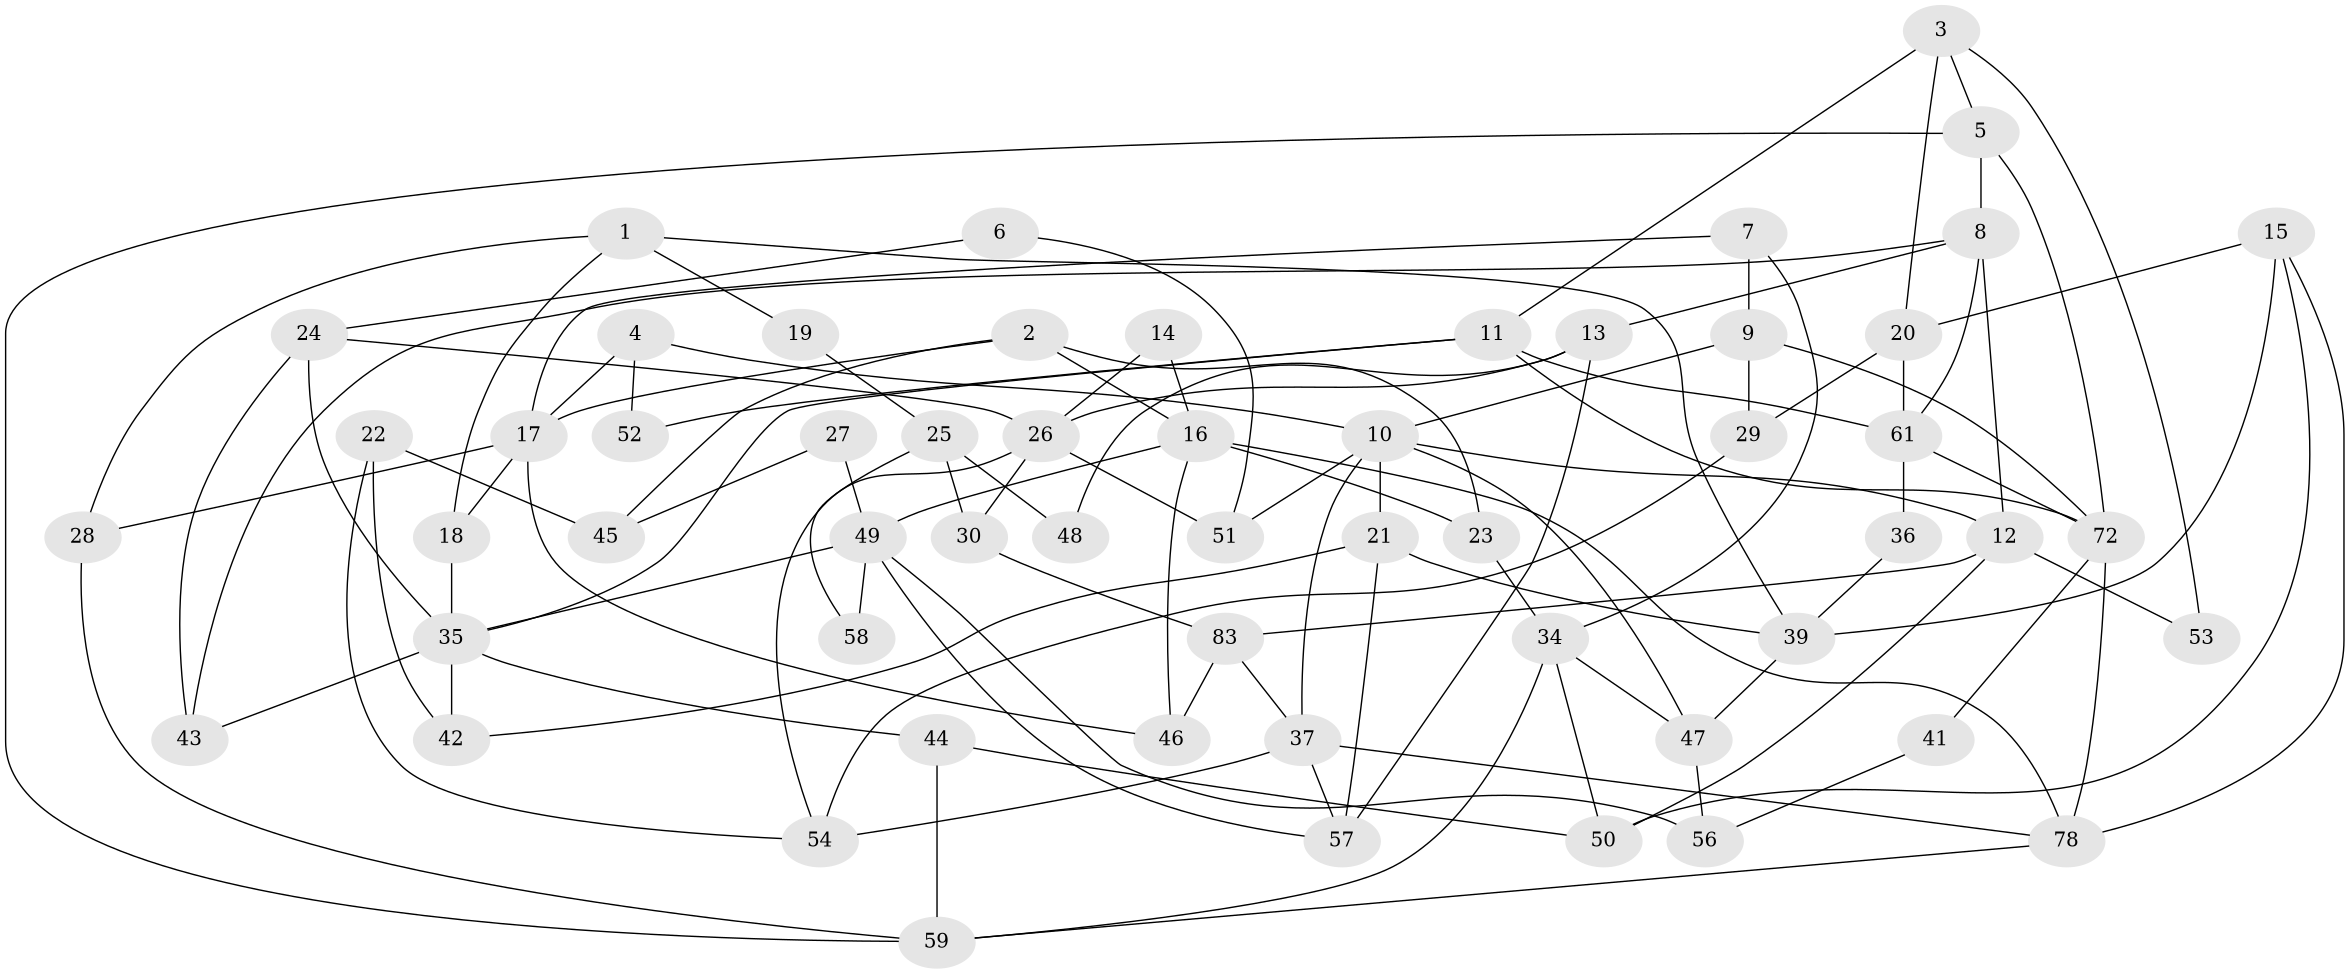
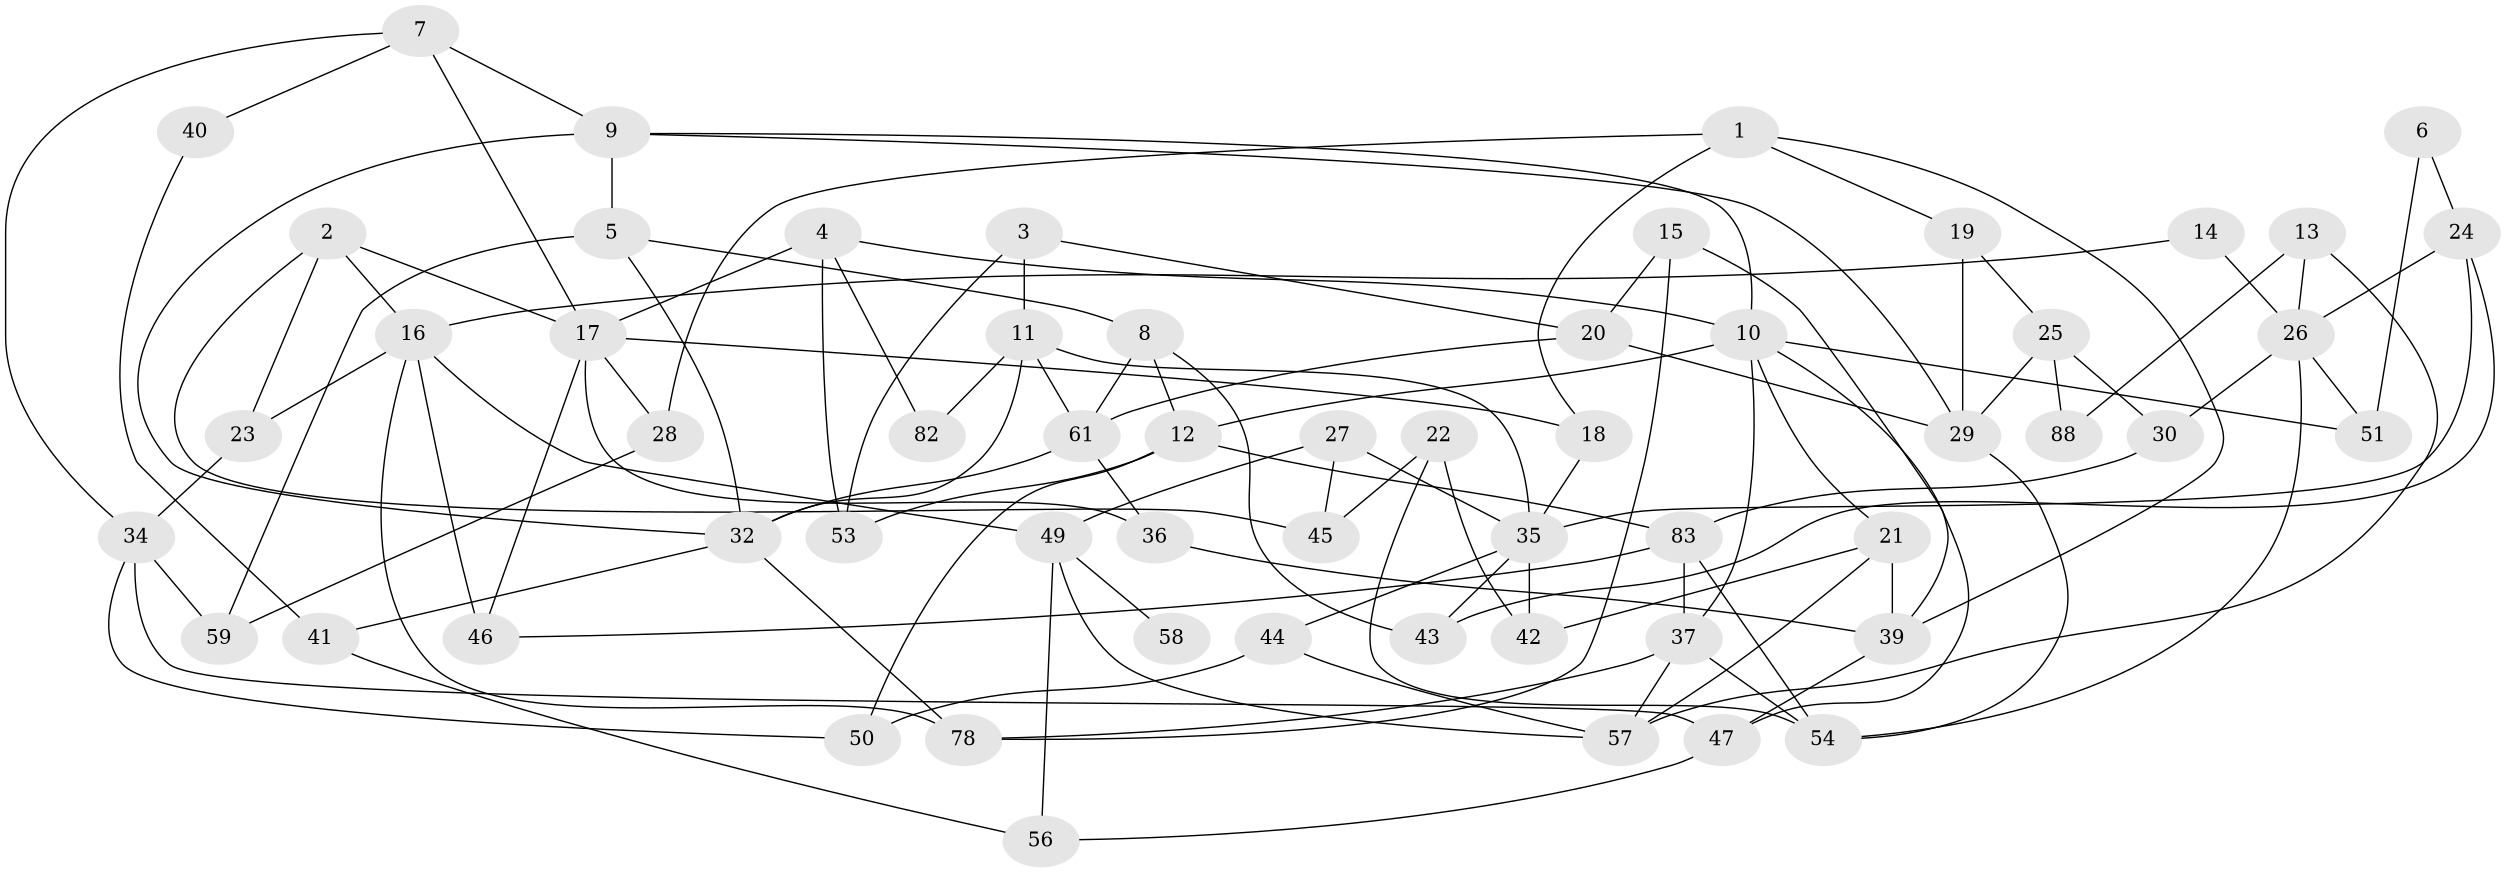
edge "3" -- "5": now "9" -- "5"
node "40": added
edge "8" -- "13": removed
edge "19" -- "29": added
edge "4" -- "53": added
node "52": label "52" -> "82"
edge "17" -- "36": added
node "48": label "48" -> "88"
node "72": label "72" -> "32"
edge "25" -- "58": now "25" -- "29"
edge "49" -- "35": now "27" -- "35"
edge "83" -- "54": added
edge "15" -- "50": removed
edge "44" -- "59": now "44" -- "57"
edge "78" -- "59": removed
